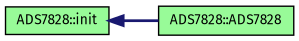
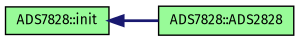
node "ADS7828::ADS7828": label "ADS7828::ADS7828" -> "ADS7828::ADS2828"
